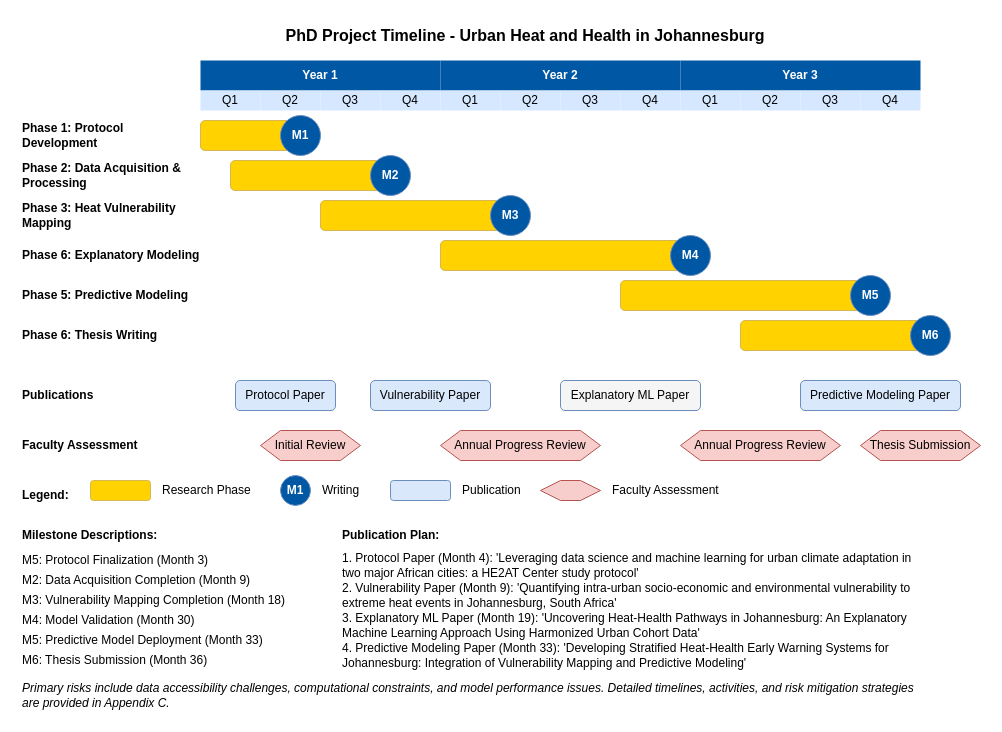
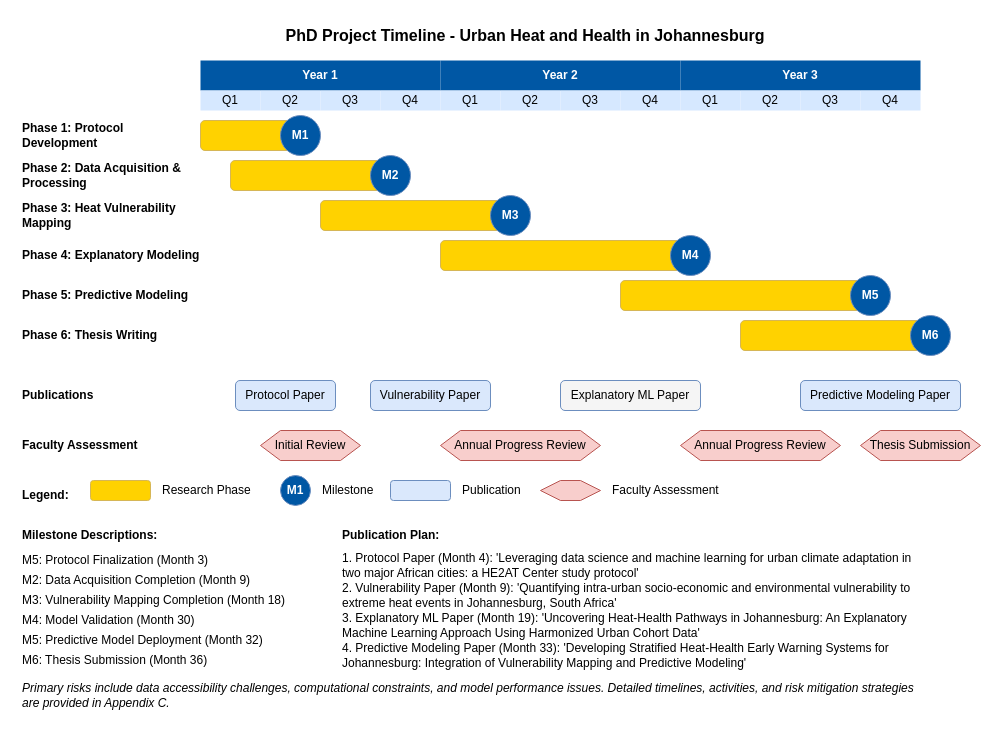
node "Phase 6: Explanatory Modeling": label "Phase 6: Explanatory Modeling" -> "Phase 4: Explanatory Modeling"
node "Writing": label "Writing" -> "Milestone"
node "M5: Predictive Model Deployment (Month 33)": label "M5: Predictive Model Deployment (Month 33)" -> "M5: Predictive Model Deployment (Month 32)"
